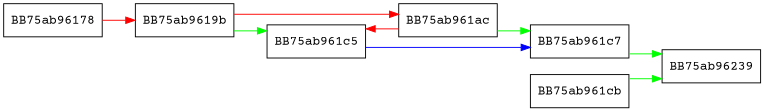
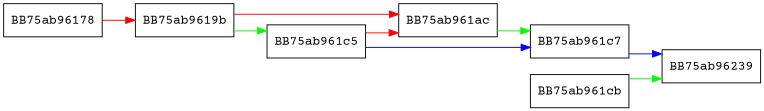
edge "BB75ab961ac" -> "BB75ab961c5": reversed
edge "BB75ab961c7" -> "BB75ab96239": color green -> blue
